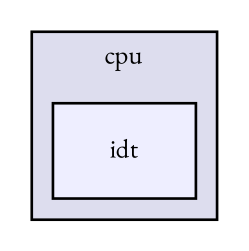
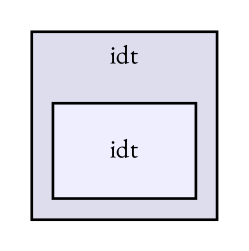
cluster "cpu": label "cpu" -> "idt"
